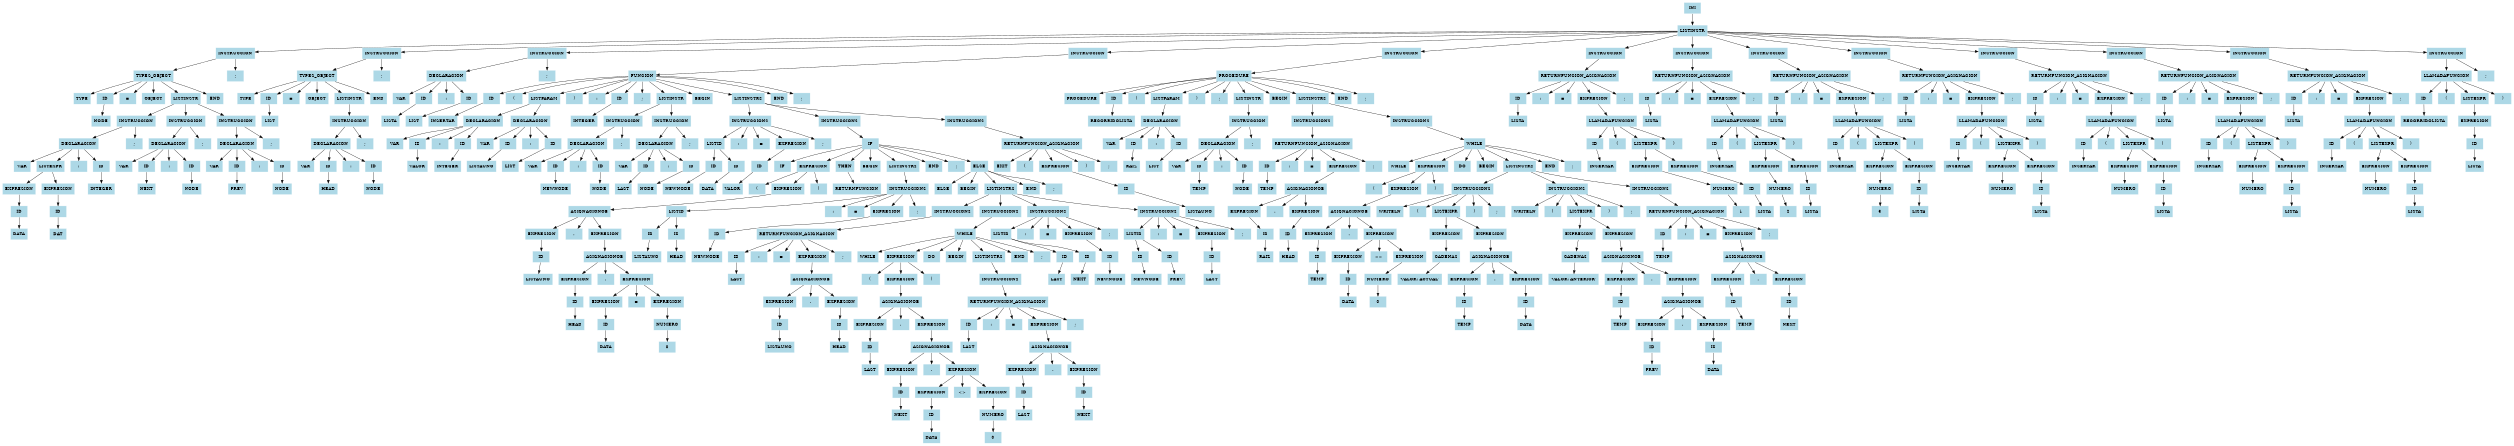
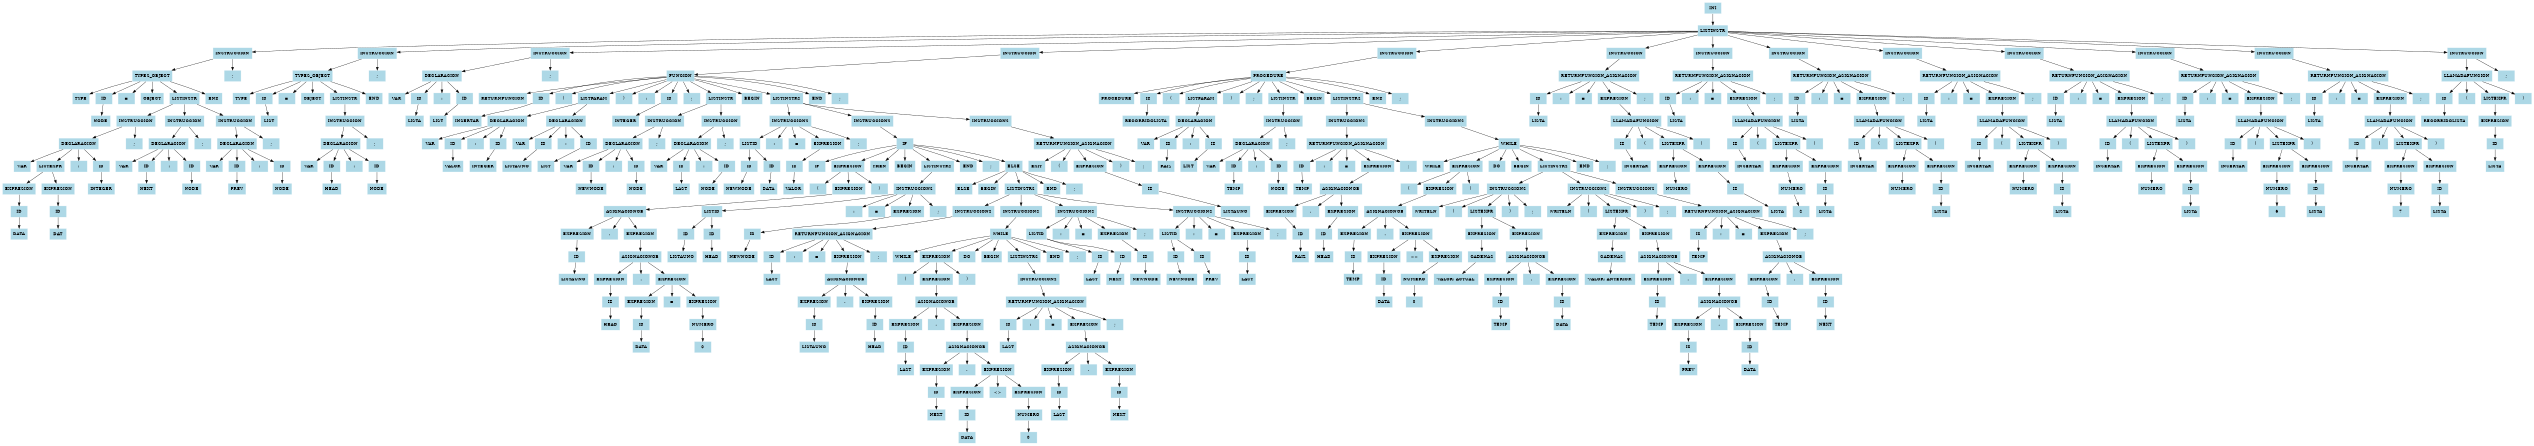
edge "THEN" -> "RETURNFUNCION": now "FUNCION" -> "RETURNFUNCION"
node "1": removed
node "3": removed
node "6": added
node "7": added
